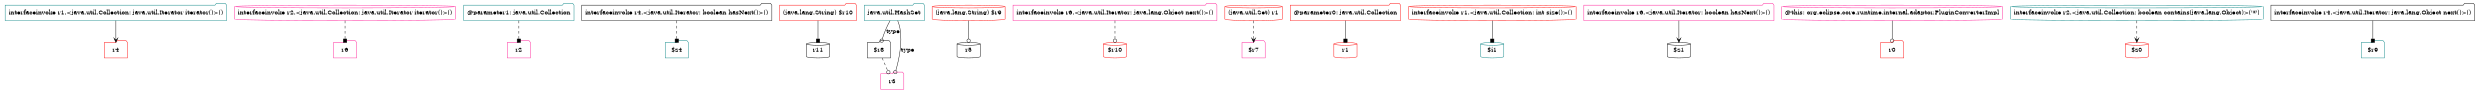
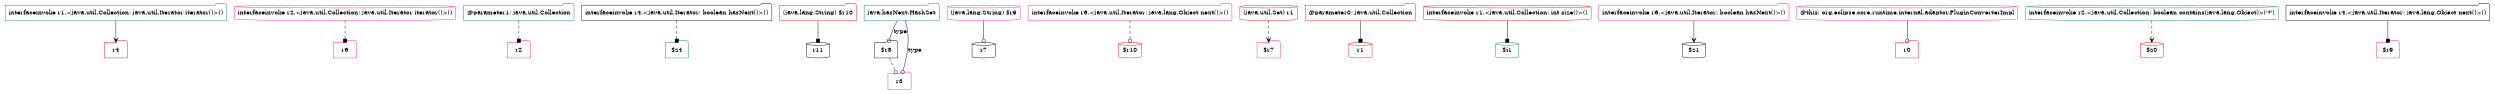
node "java.util.HashSet": label "java.util.HashSet" -> "java.hasNext.HashSet"
node "(java.lang.String) $r9": color red -> deeppink
node "r5": label "r5" -> "r7"
node "$r9": color teal -> deeppink
